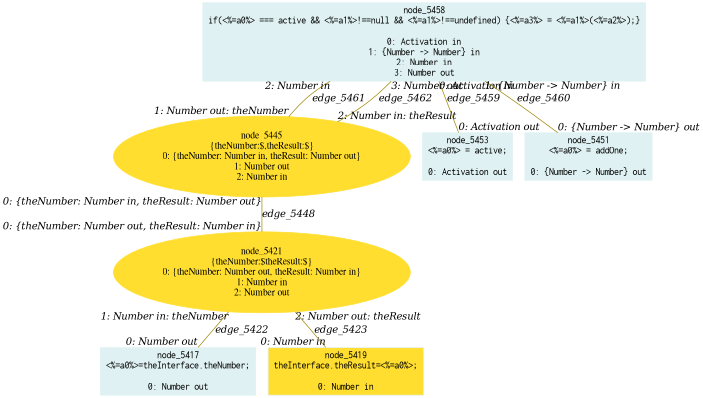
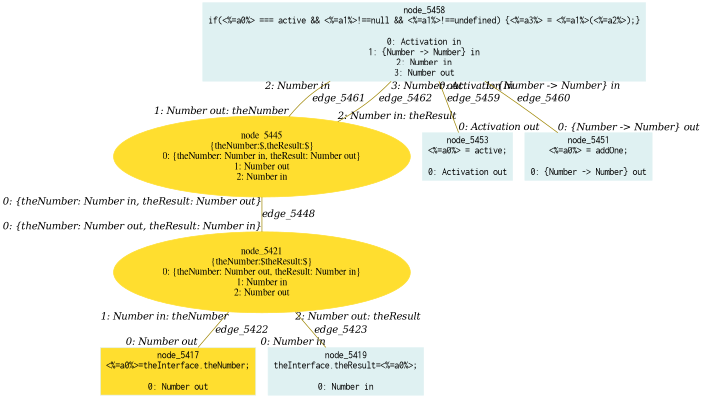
node "node_5417 <%=a0%>=theInterface.theNumber; 0: Number out": fillcolor #dff1f2 -> #ffde2f
node "node_5419 theInterface.theResult=<%=a0%>; 0: Number in": fillcolor #ffde2f -> #dff1f2
